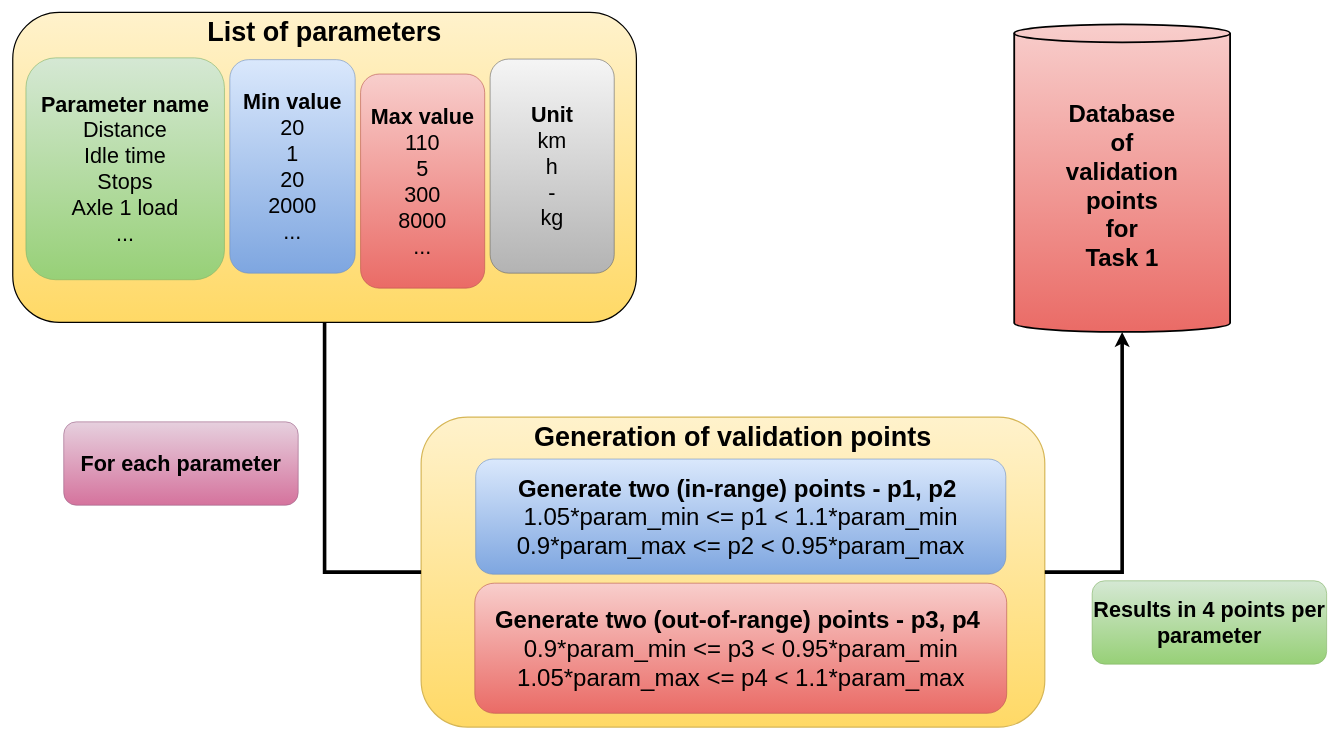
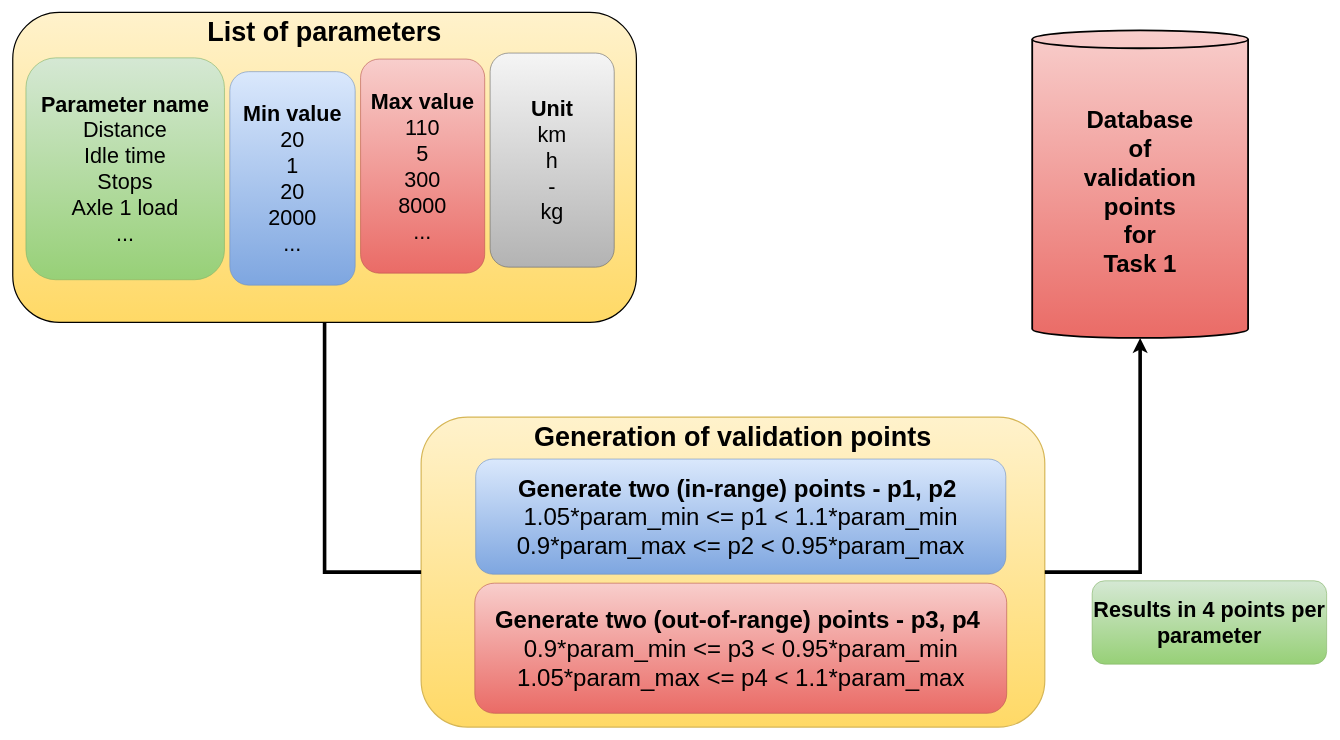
node "Unit km h - kg": moved (552, 166) -> (552, 160)
node "Min value 20 1 20 2000 ...": moved (292, 167) -> (292, 179)
node "Database of validation points for Task 1": moved (1122, 178) -> (1140, 184)
node "Max value 110 5 300 8000 ...": moved (422, 181) -> (422, 166)
node "For each parameter": removed
